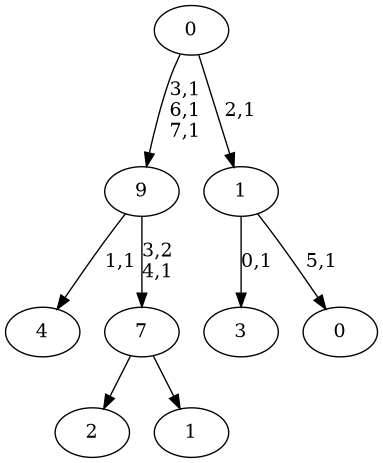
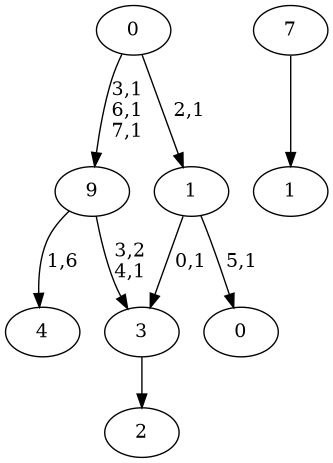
edge "9" -> "7": now "9" -> "3"
edge "9" -> "4": label "1,1" -> "1,6"
edge "7" -> "2": now "3" -> "2"
